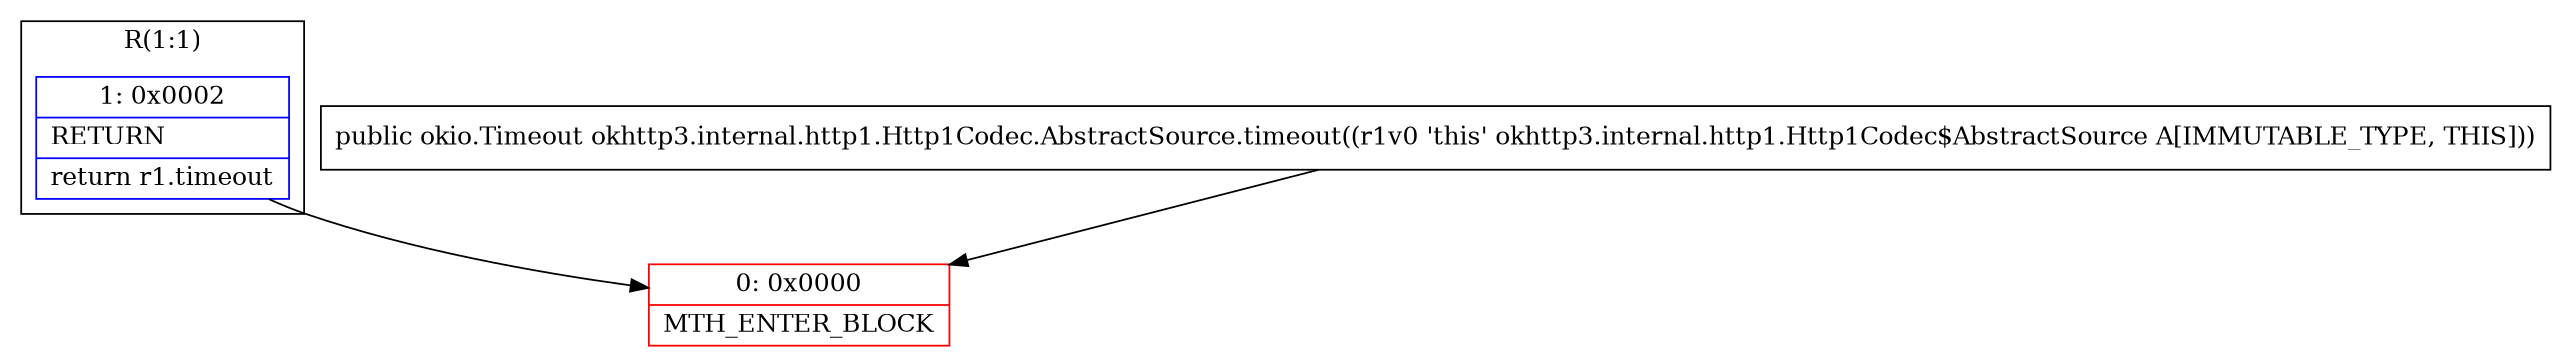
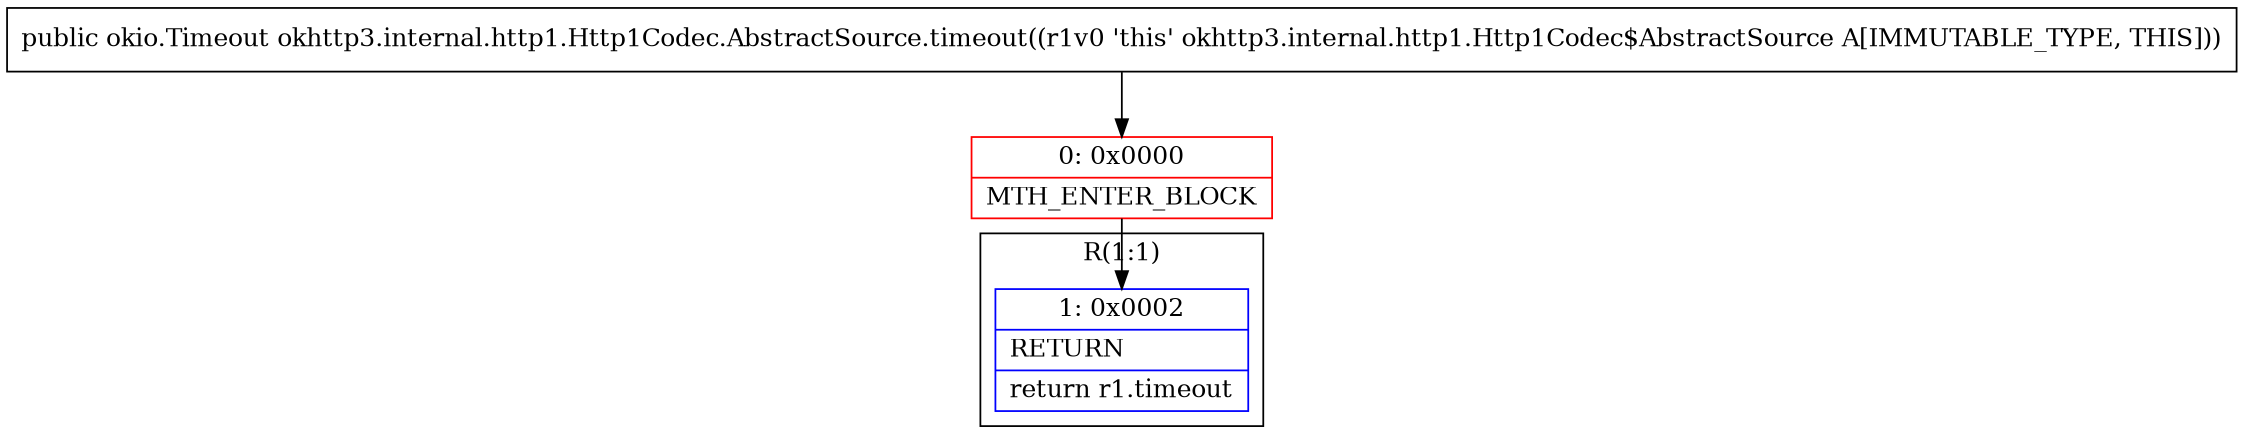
edge "1: 0x0002" -> "0: 0x0000": reversed
